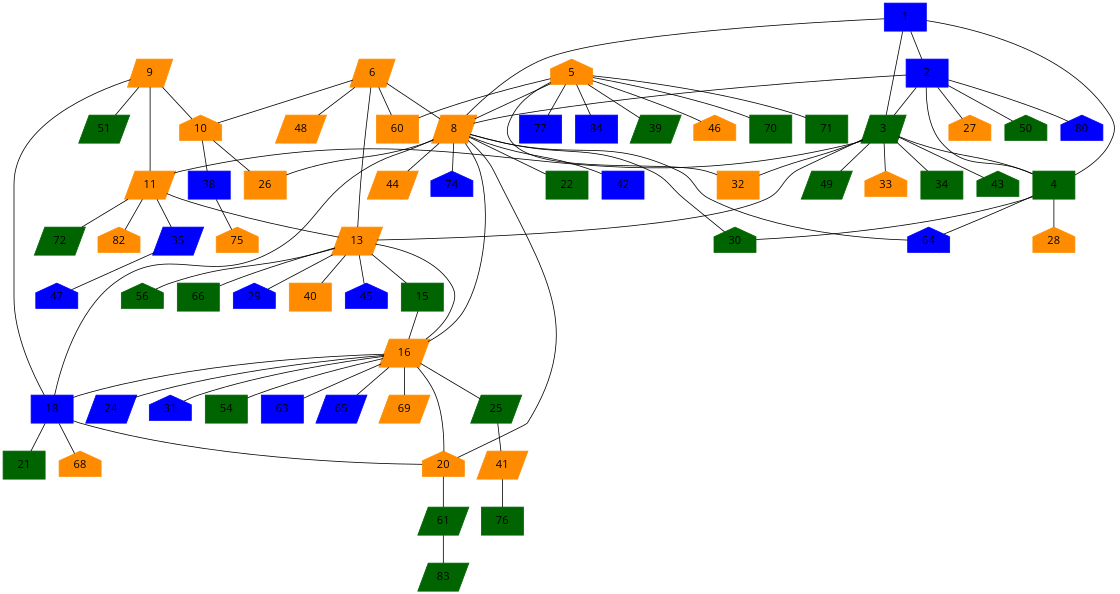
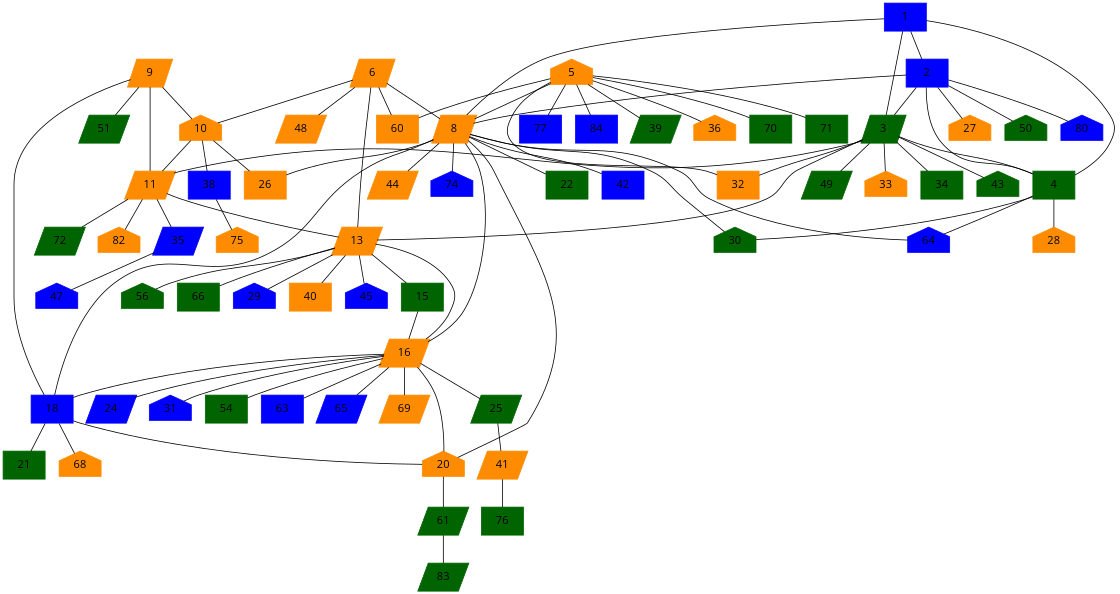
node "46": label "46" -> "36"
edge "10" -- "11": added
